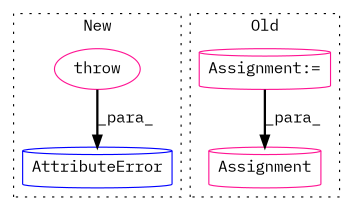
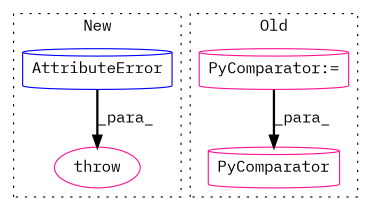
node "Assignment:=": label "Assignment:=" -> "PyComparator:="
edge "throw" -> "AttributeError": reversed
node "Assignment": label "Assignment" -> "PyComparator"
